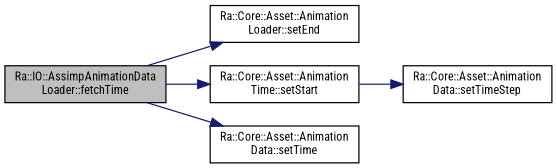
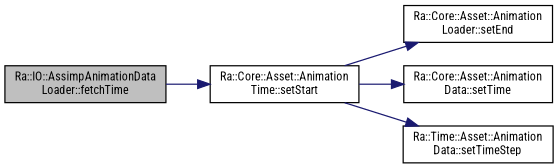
edge "Ra::IO::AssimpAnimationData Loader::fetchTime" -> "Ra::Core::Asset::Animation Loader::setEnd": now "Ra::Core::Asset::Animation Time::setStart" -> "Ra::Core::Asset::Animation Loader::setEnd"
node "Ra::Core::Asset::Animation Data::setTimeStep": label "Ra::Core::Asset::Animation Data::setTimeStep" -> "Ra::Time::Asset::Animation Data::setTimeStep"
edge "Ra::IO::AssimpAnimationData Loader::fetchTime" -> "Ra::Core::Asset::Animation Data::setTime": now "Ra::Core::Asset::Animation Time::setStart" -> "Ra::Core::Asset::Animation Data::setTime"
